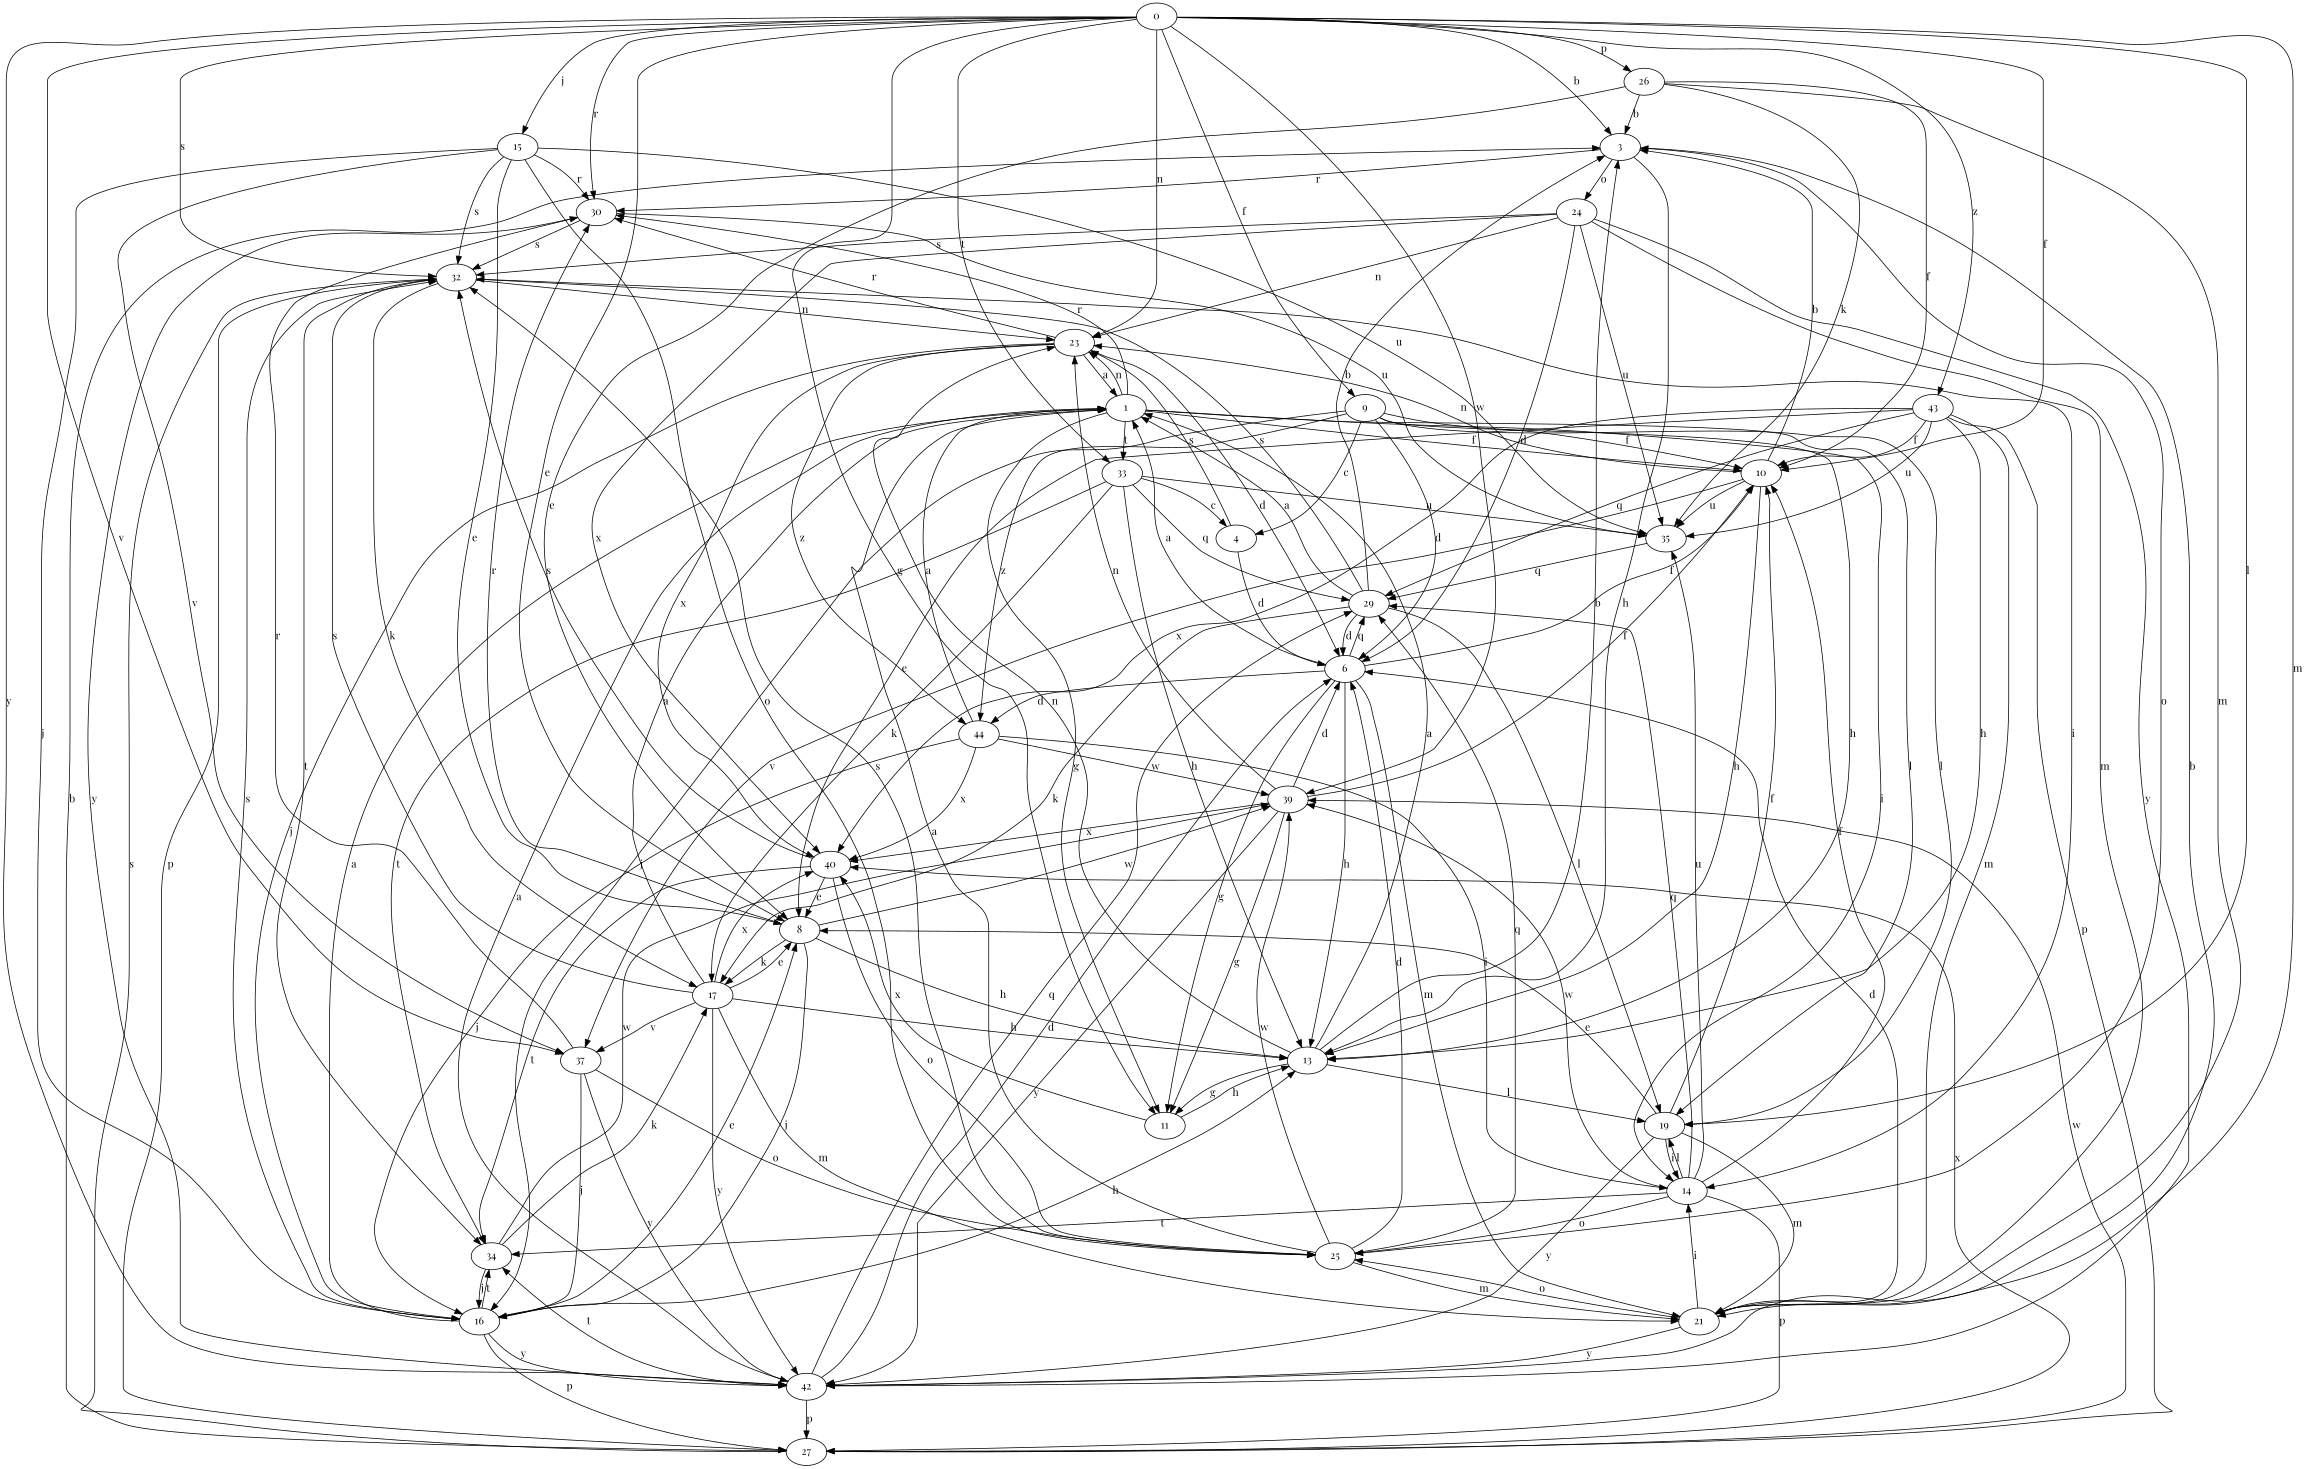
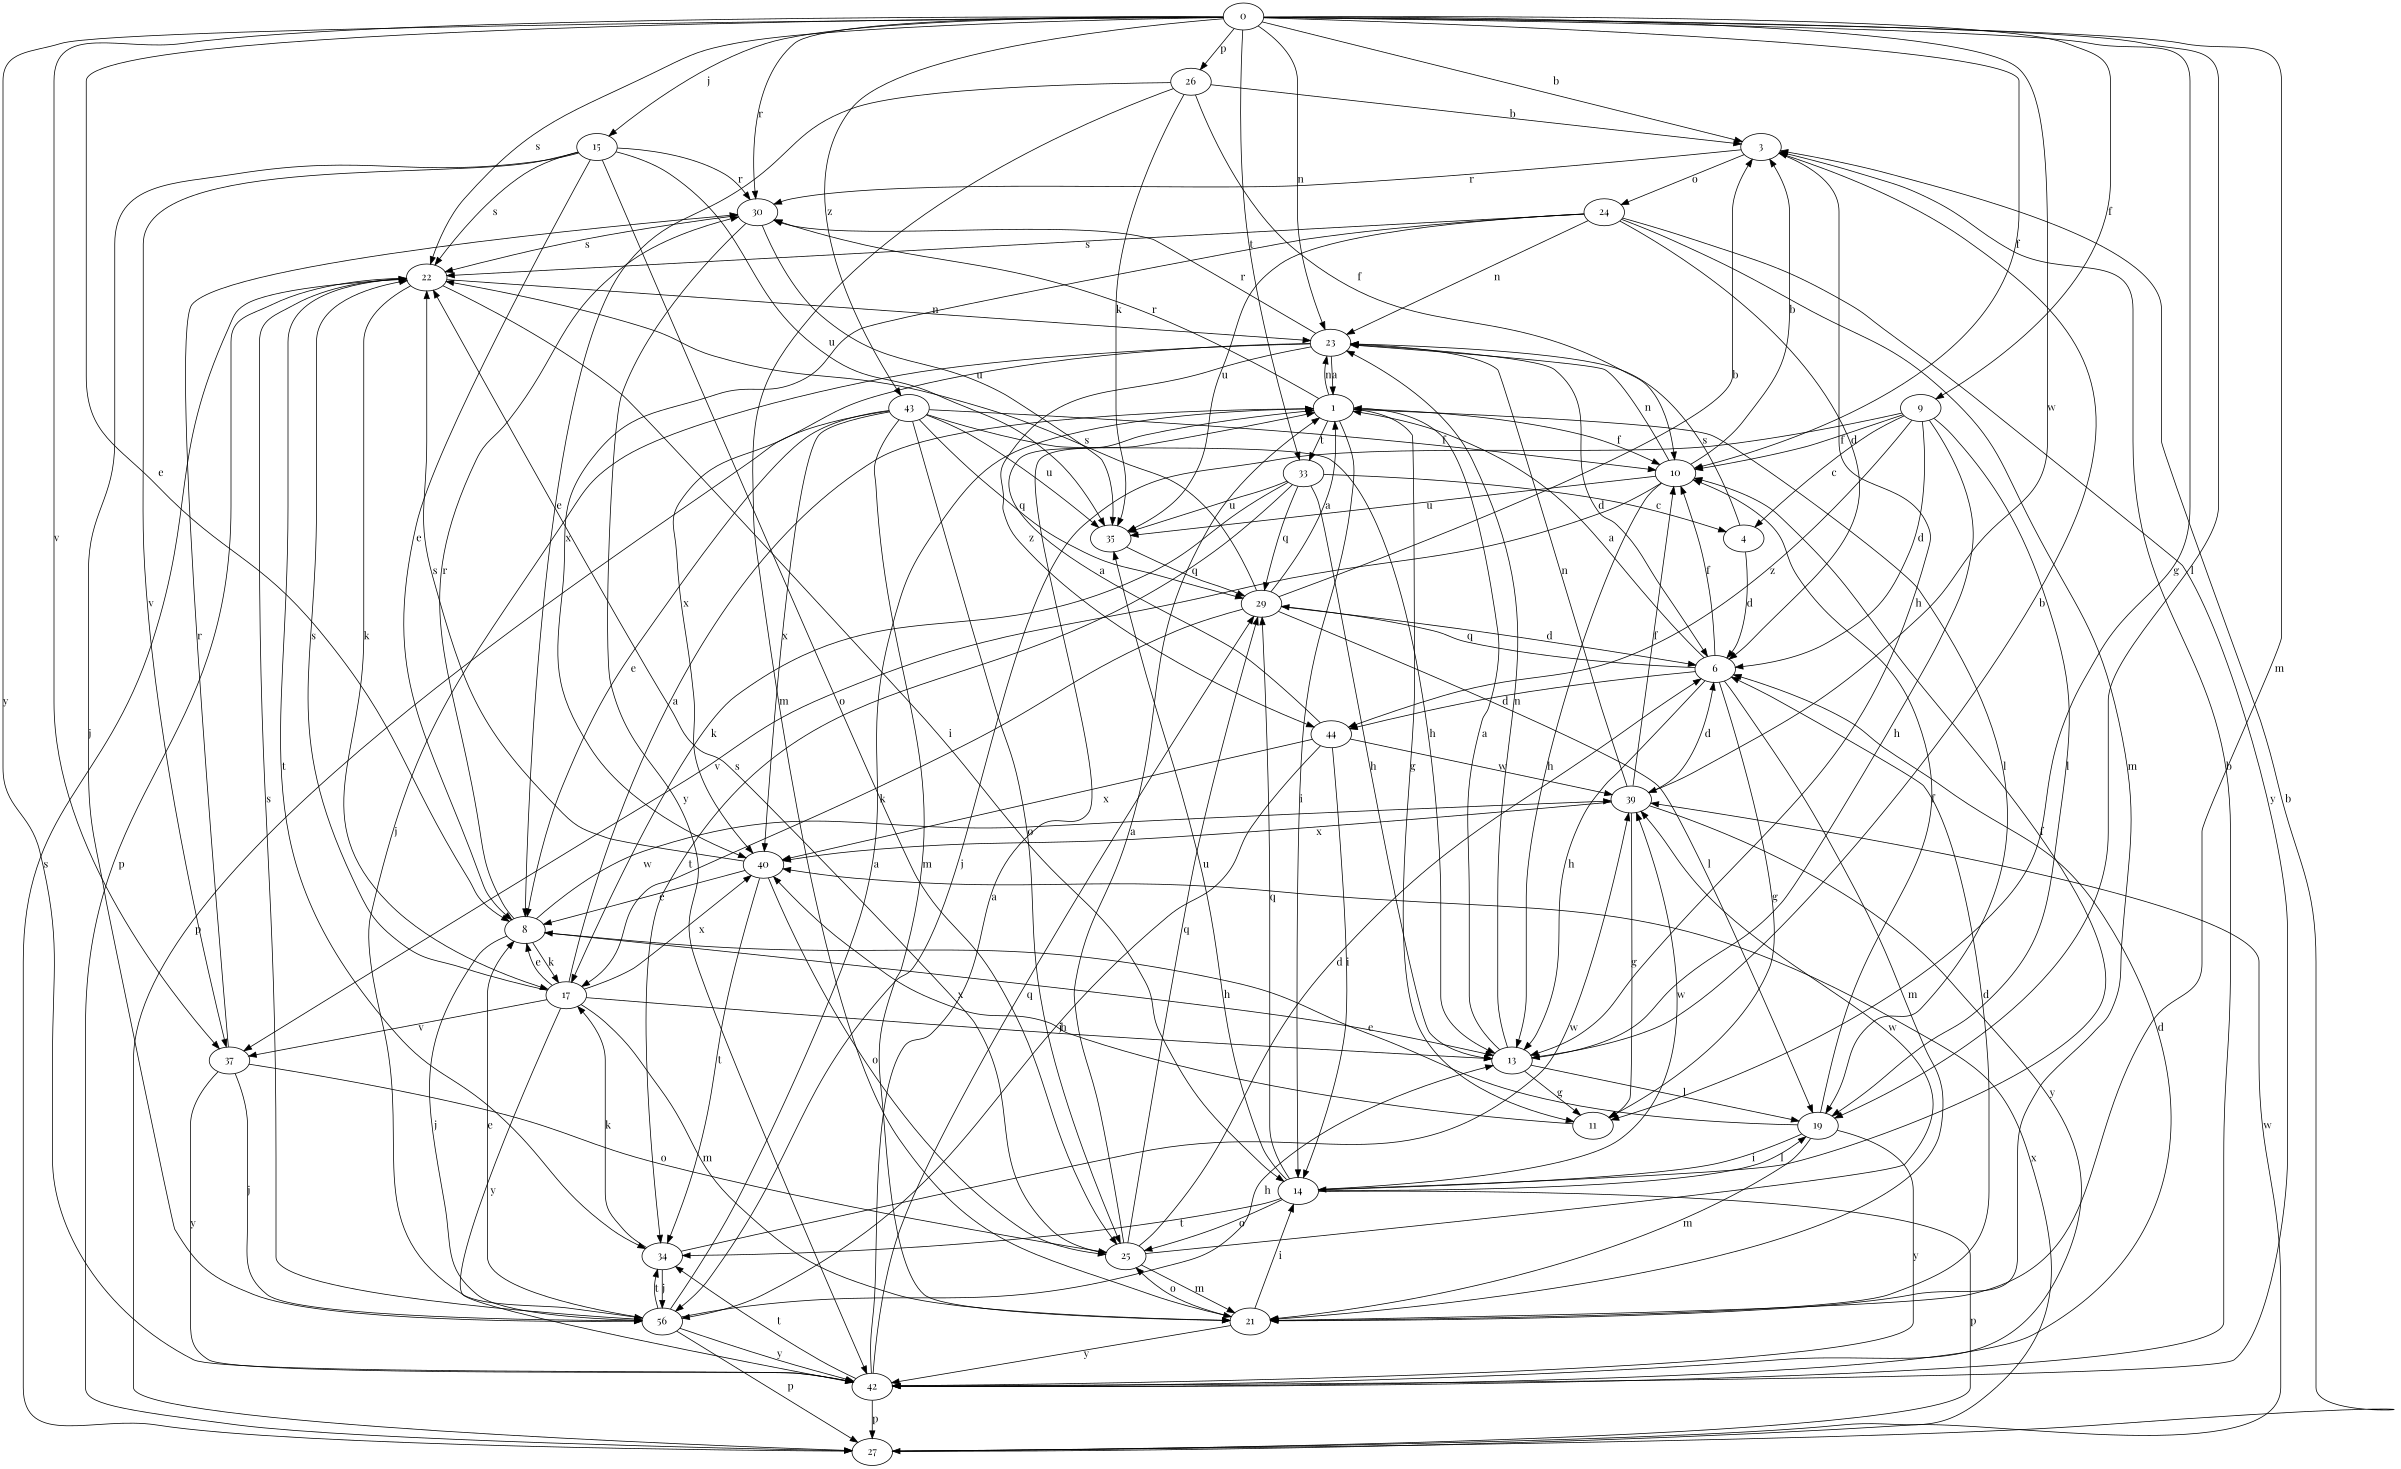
node "32": label "32" -> "22"
edge "3" -> "25": now "43" -> "25"
edge "11" -> "13": removed, label "h"
node "16": label "16" -> "56"
